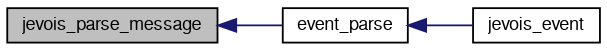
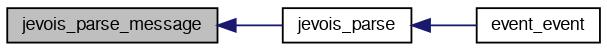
node "event_parse": label "event_parse" -> "jevois_parse"
node "jevois_event": label "jevois_event" -> "event_event"
